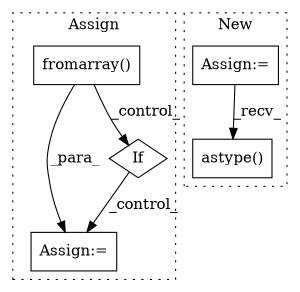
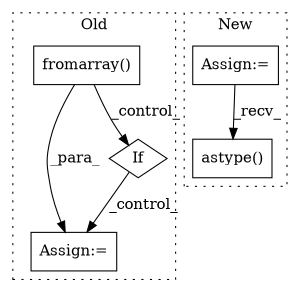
cluster "Assign": label "Assign" -> "Old"
